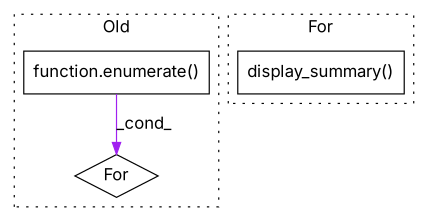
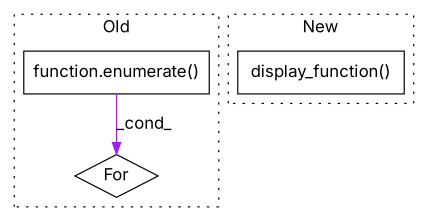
cluster "For": label "For" -> "New"
node "display_summary()": label "display_summary()" -> "display_function()"
